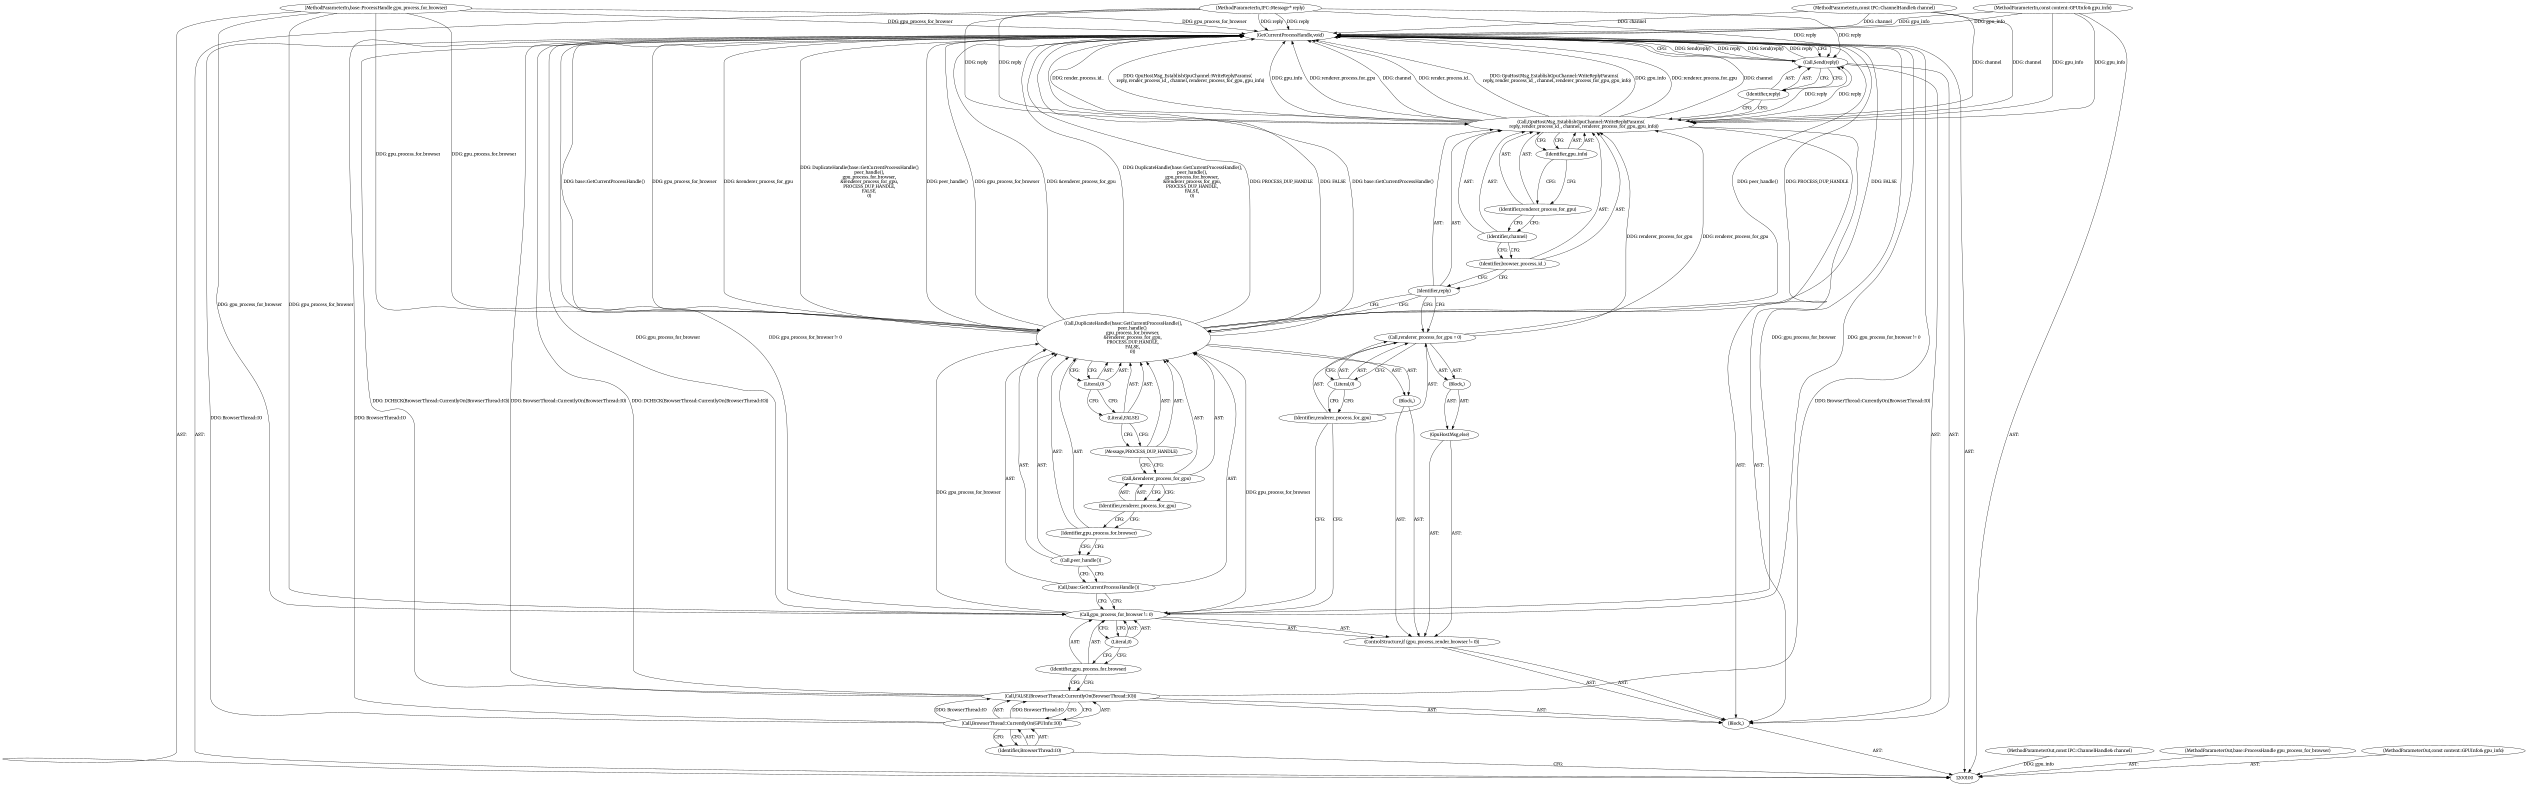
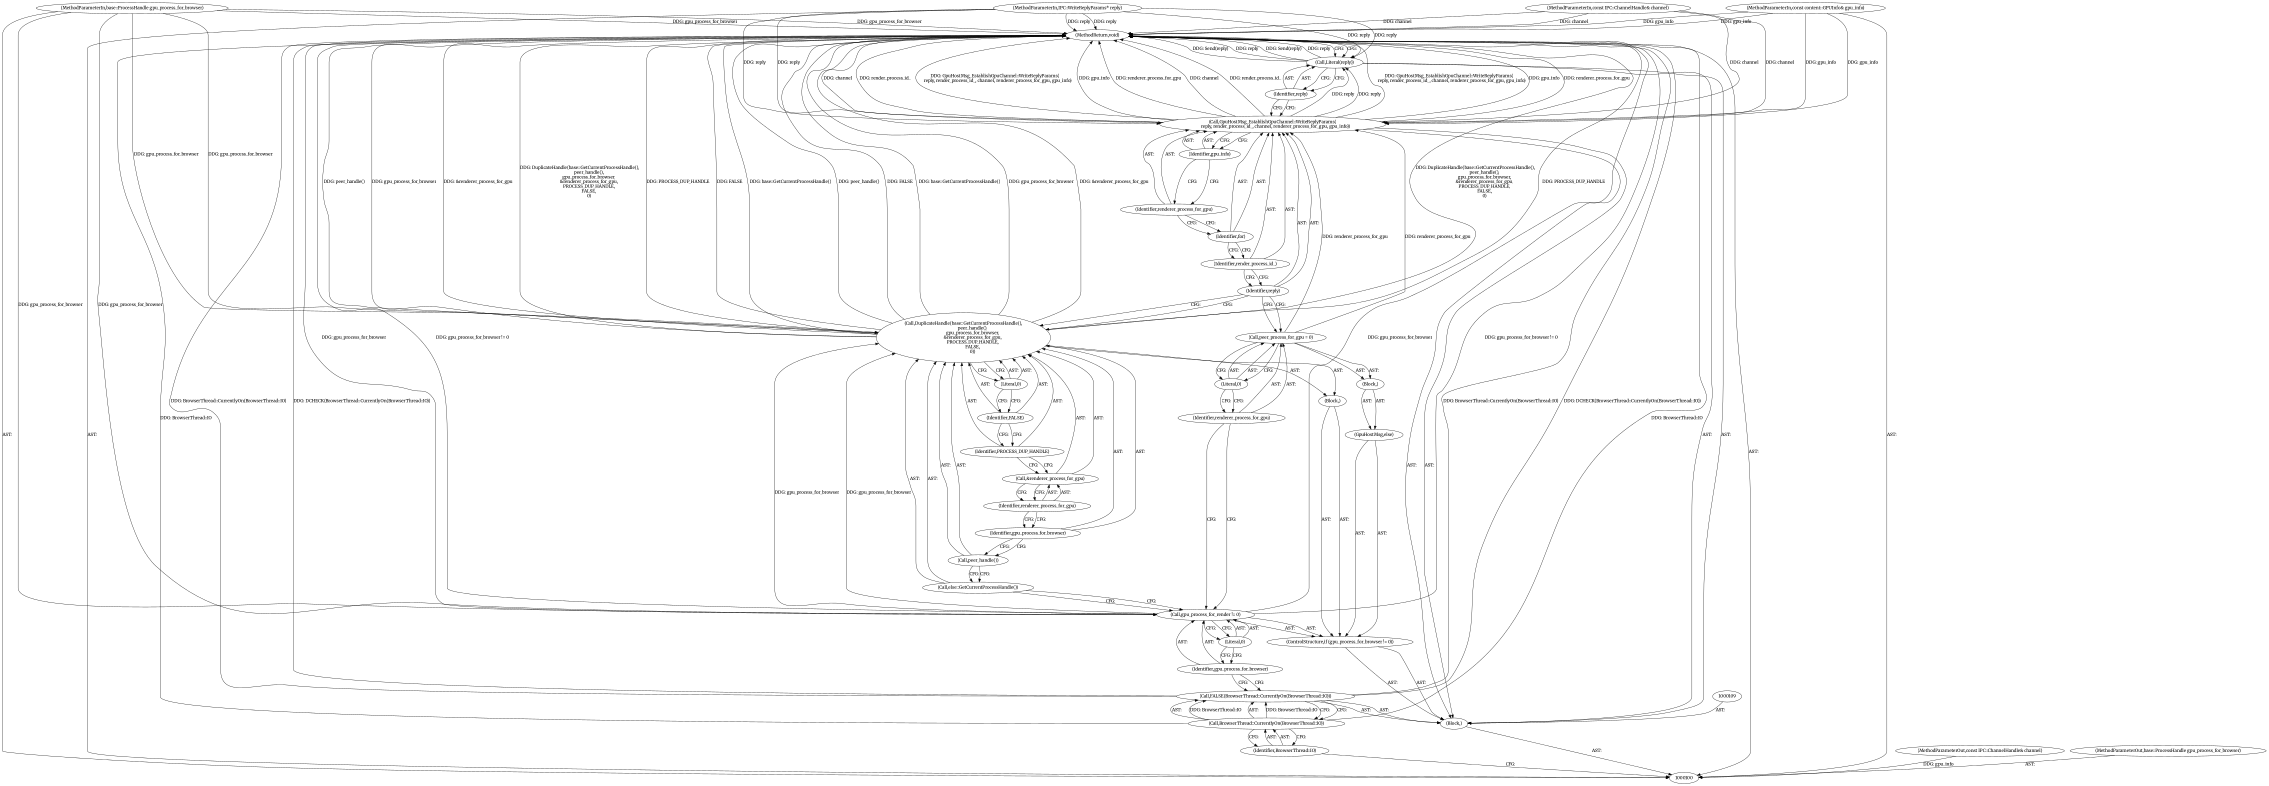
node "(MethodParameterIn,IPC::Message* reply)": label "(MethodParameterIn,IPC::Message* reply)" -> "(MethodParameterIn,IPC::WriteReplyParams* reply)"
node "(GetCurrentProcessHandle,void)": label "(GetCurrentProcessHandle,void)" -> "(MethodReturn,void)"
node "(Call,Send(reply))": label "(Call,Send(reply))" -> "(Call,Literal(reply))"
node "(Identifier,channel)": label "(Identifier,channel)" -> "(Identifier,for)"
node "(Identifier,browser_process_id_)": label "(Identifier,browser_process_id_)" -> "(Identifier,render_process_id_)"
node "(Call,renderer_process_for_gpu = 0)": label "(Call,renderer_process_for_gpu = 0)" -> "(Call,peer_process_for_gpu = 0)"
node "(Literal,FALSE)": label "(Literal,FALSE)" -> "(Identifier,FALSE)"
node "(Message,PROCESS_DUP_HANDLE)": label "(Message,PROCESS_DUP_HANDLE)" -> "(Identifier,PROCESS_DUP_HANDLE)"
node "(Call,base::GetCurrentProcessHandle())": label "(Call,base::GetCurrentProcessHandle())" -> "(Call,else::GetCurrentProcessHandle())"
node "(Call,gpu_process_for_browser != 0)": label "(Call,gpu_process_for_browser != 0)" -> "(Call,gpu_process_for_render != 0)"
node "(ControlStructure,if (gpu_process_render_browser != 0))": label "(ControlStructure,if (gpu_process_render_browser != 0))" -> "(ControlStructure,if (gpu_process_for_browser != 0))"
node "1000109": added
node "(Call,BrowserThread::CurrentlyOn(GPUInfo::IO))": label "(Call,BrowserThread::CurrentlyOn(GPUInfo::IO))" -> "(Call,BrowserThread::CurrentlyOn(BrowserThread::IO))"
node "(MethodParameterOut,const content::GPUInfo& gpu_info)": removed
node "1200100": label "1200100" -> "1000100"
